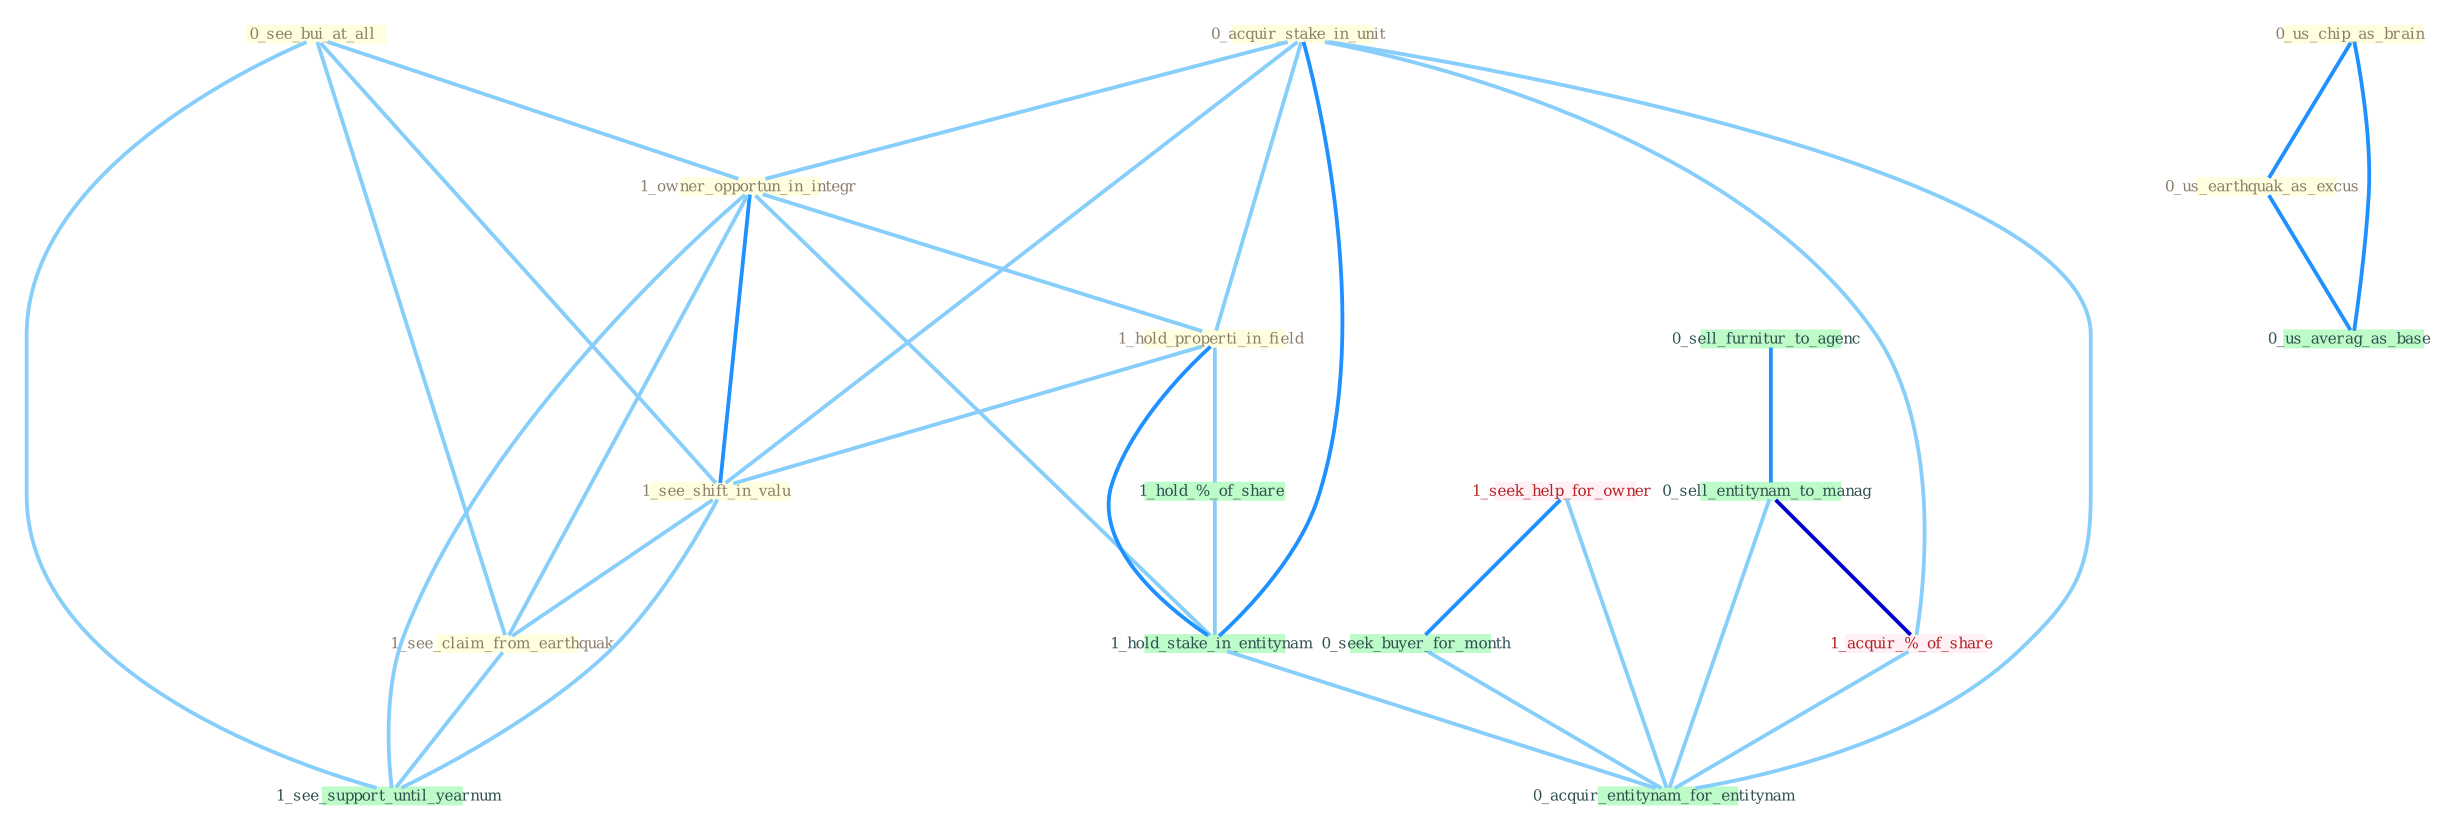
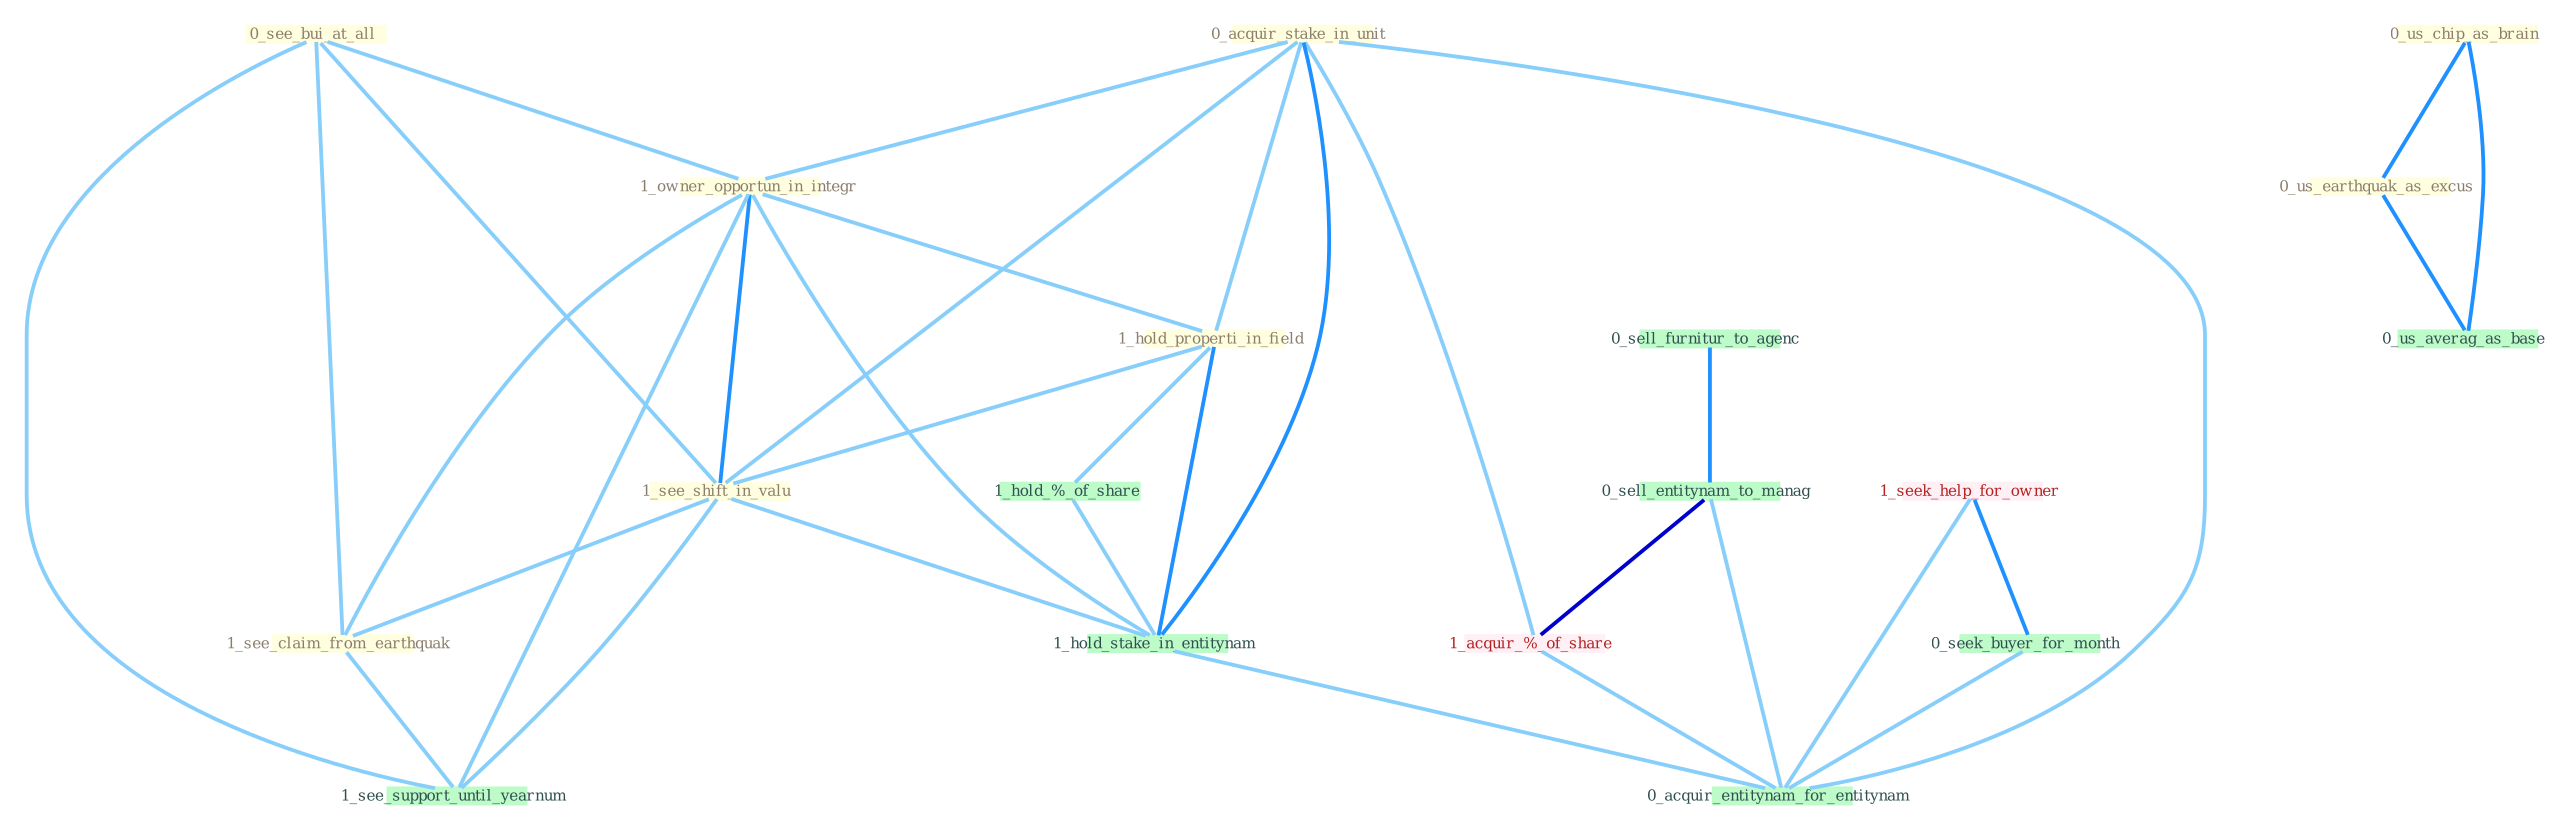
edge "1_see_shift_in_valu" -- "1_hold_stake_in_entitynam": added
